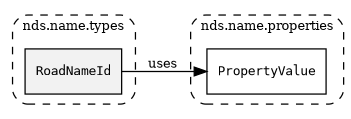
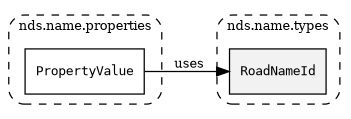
edge "RoadNameId" -> "PropertyValue": reversed
